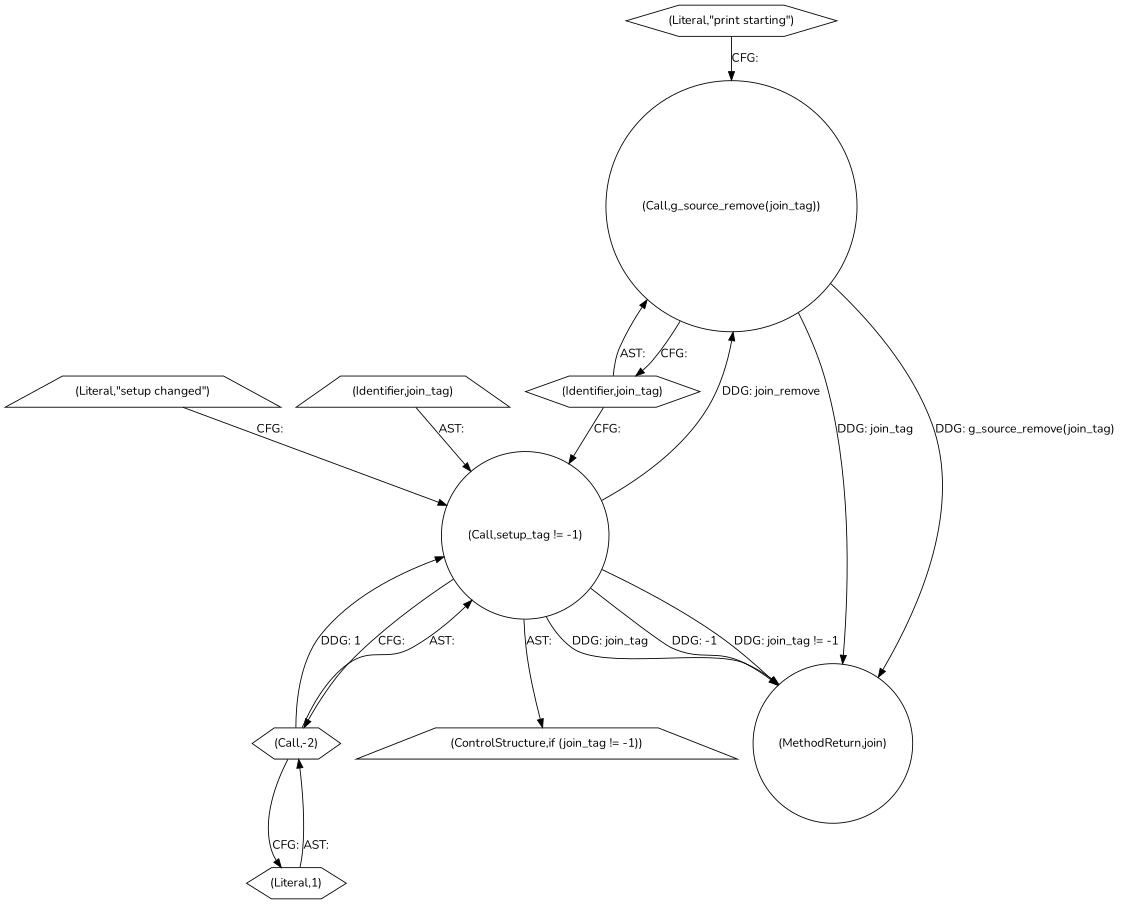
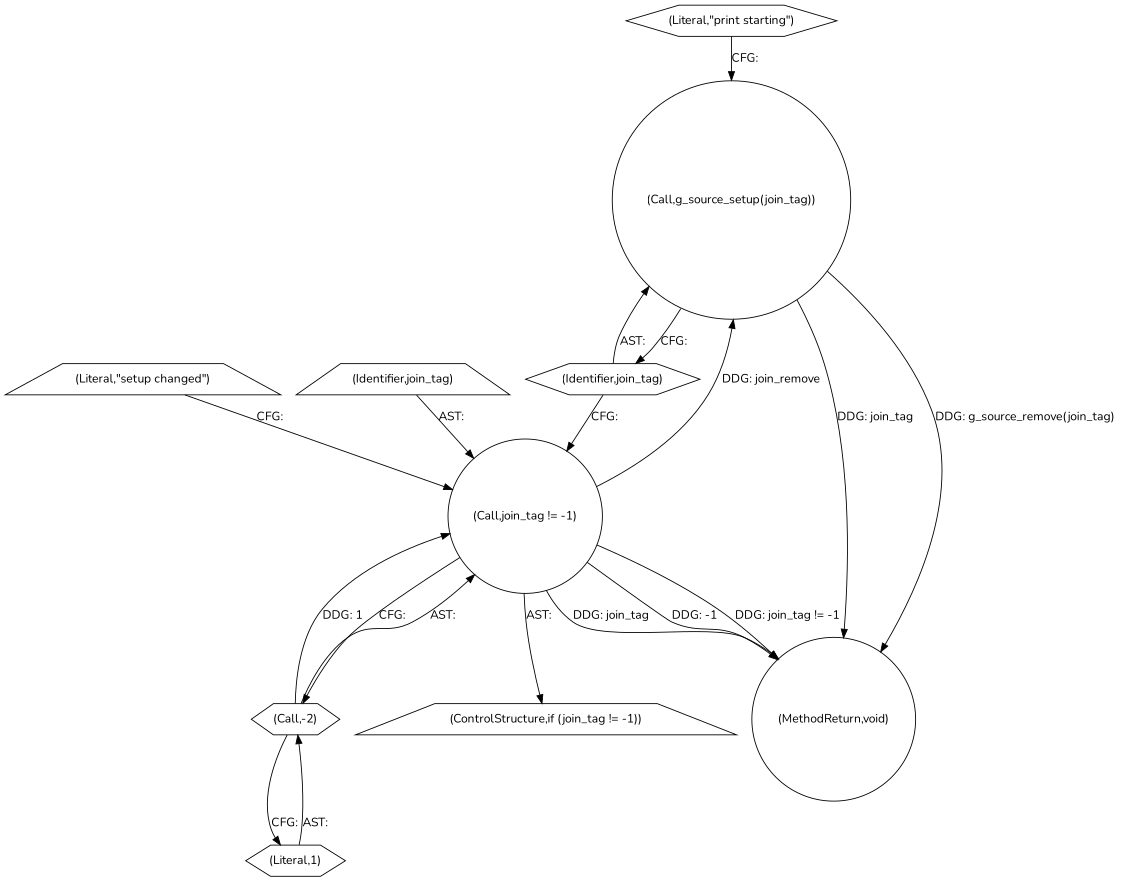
node "(Call,g_source_remove(join_tag))": label "(Call,g_source_remove(join_tag))" -> "(Call,g_source_setup(join_tag))"
node "(Call,setup_tag != -1)": label "(Call,setup_tag != -1)" -> "(Call,join_tag != -1)"
node "(MethodReturn,join)": label "(MethodReturn,join)" -> "(MethodReturn,void)"
